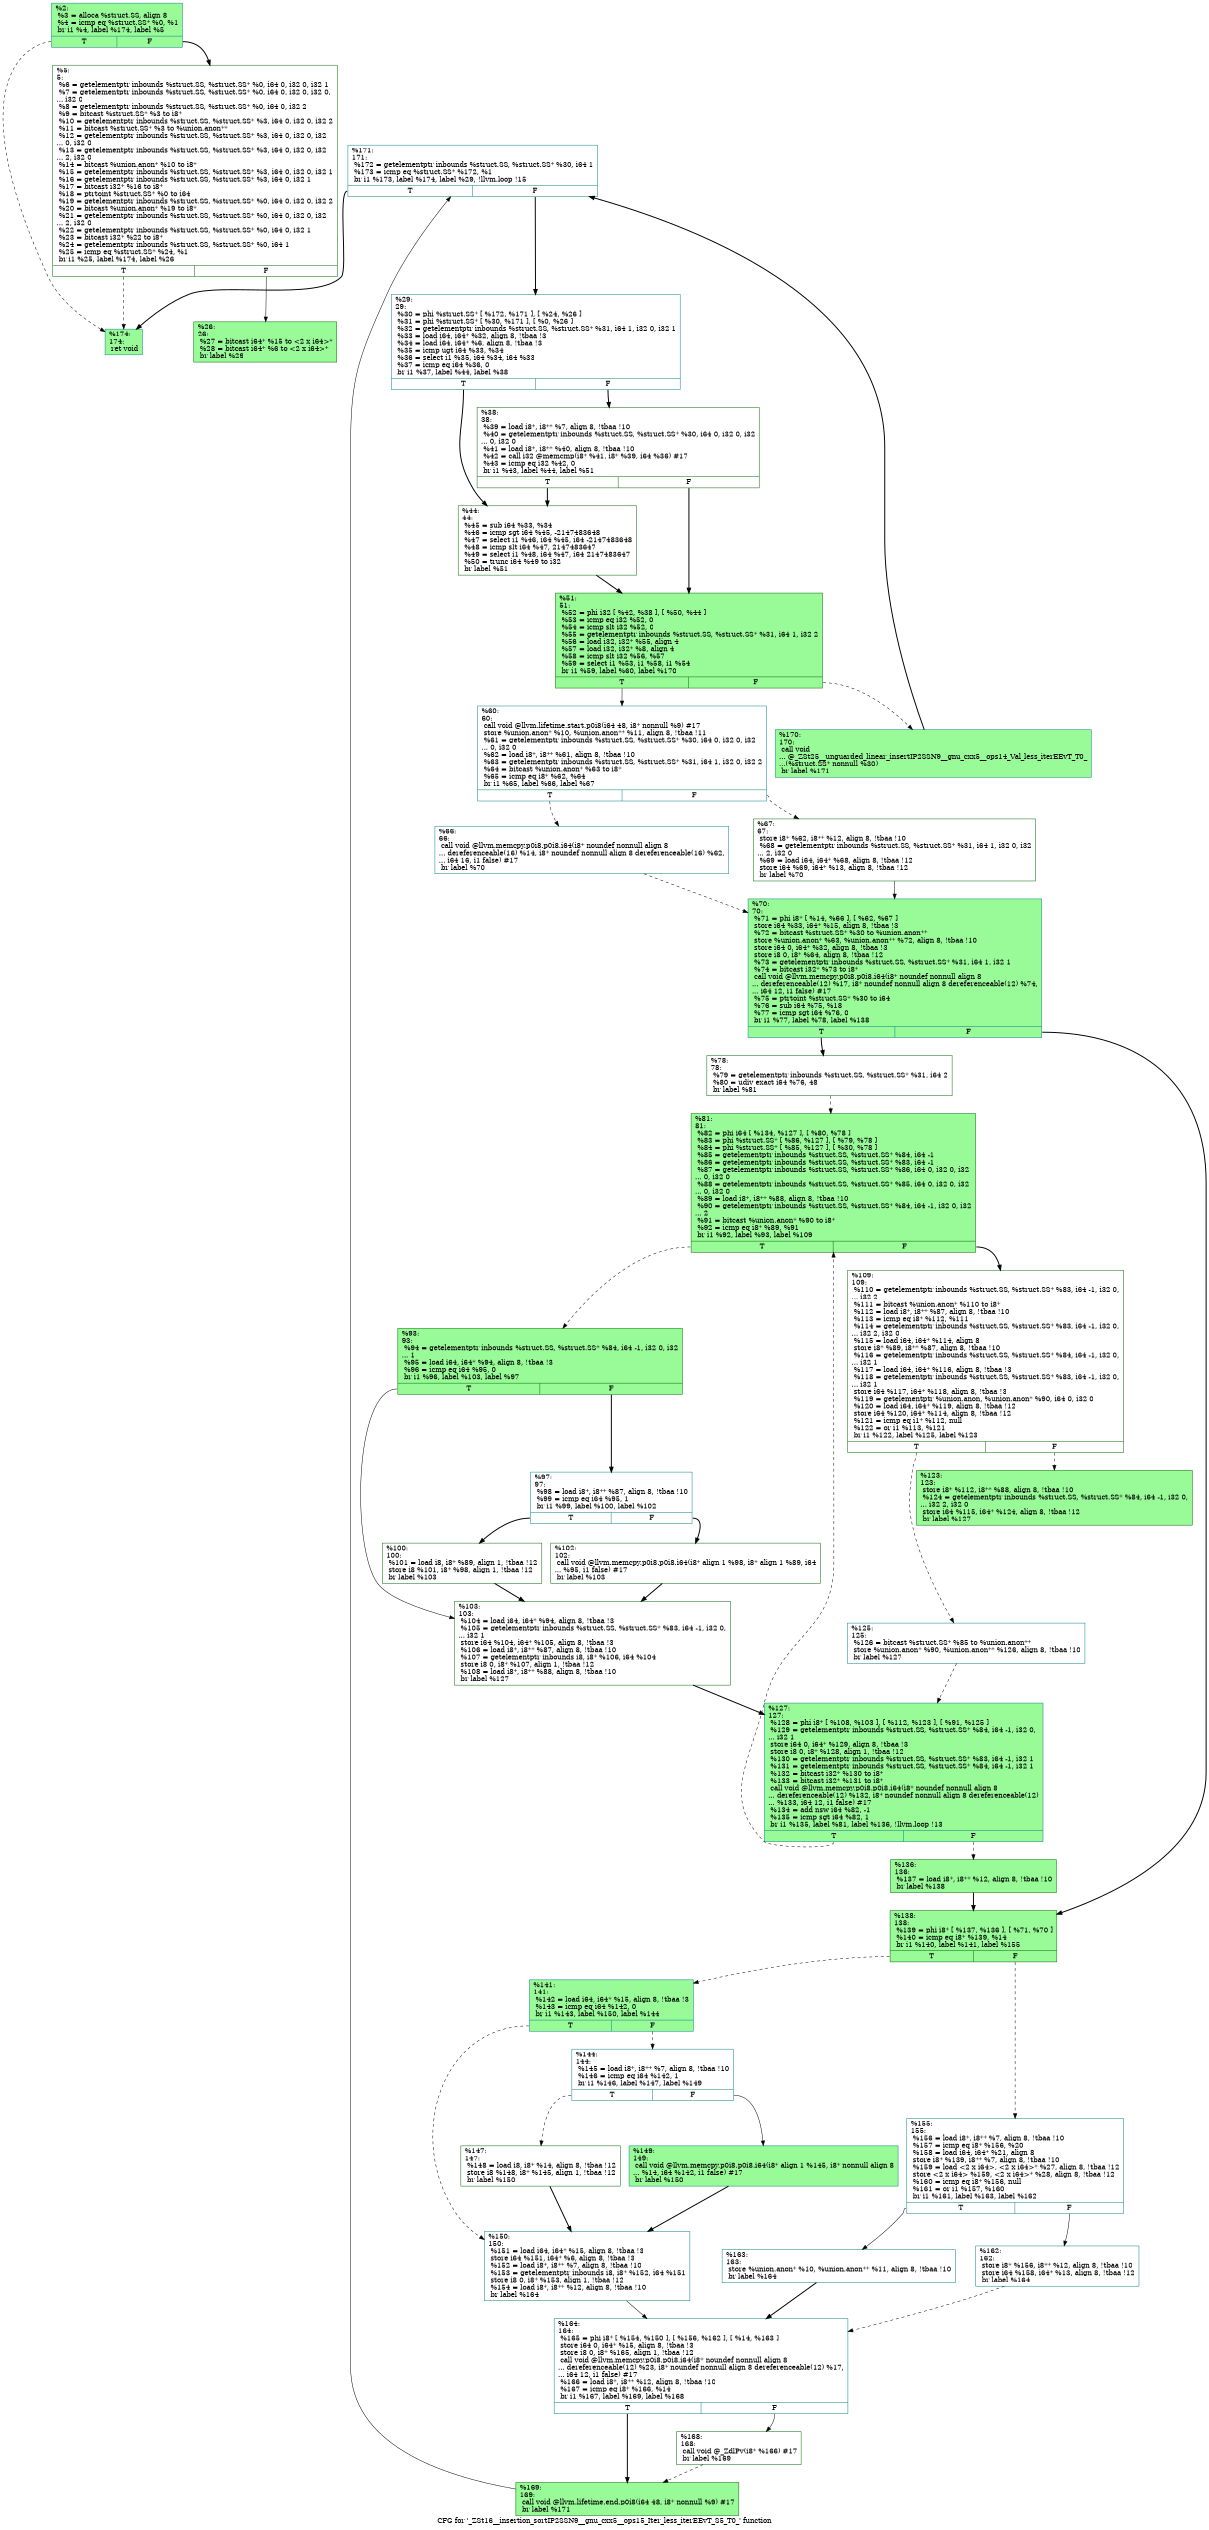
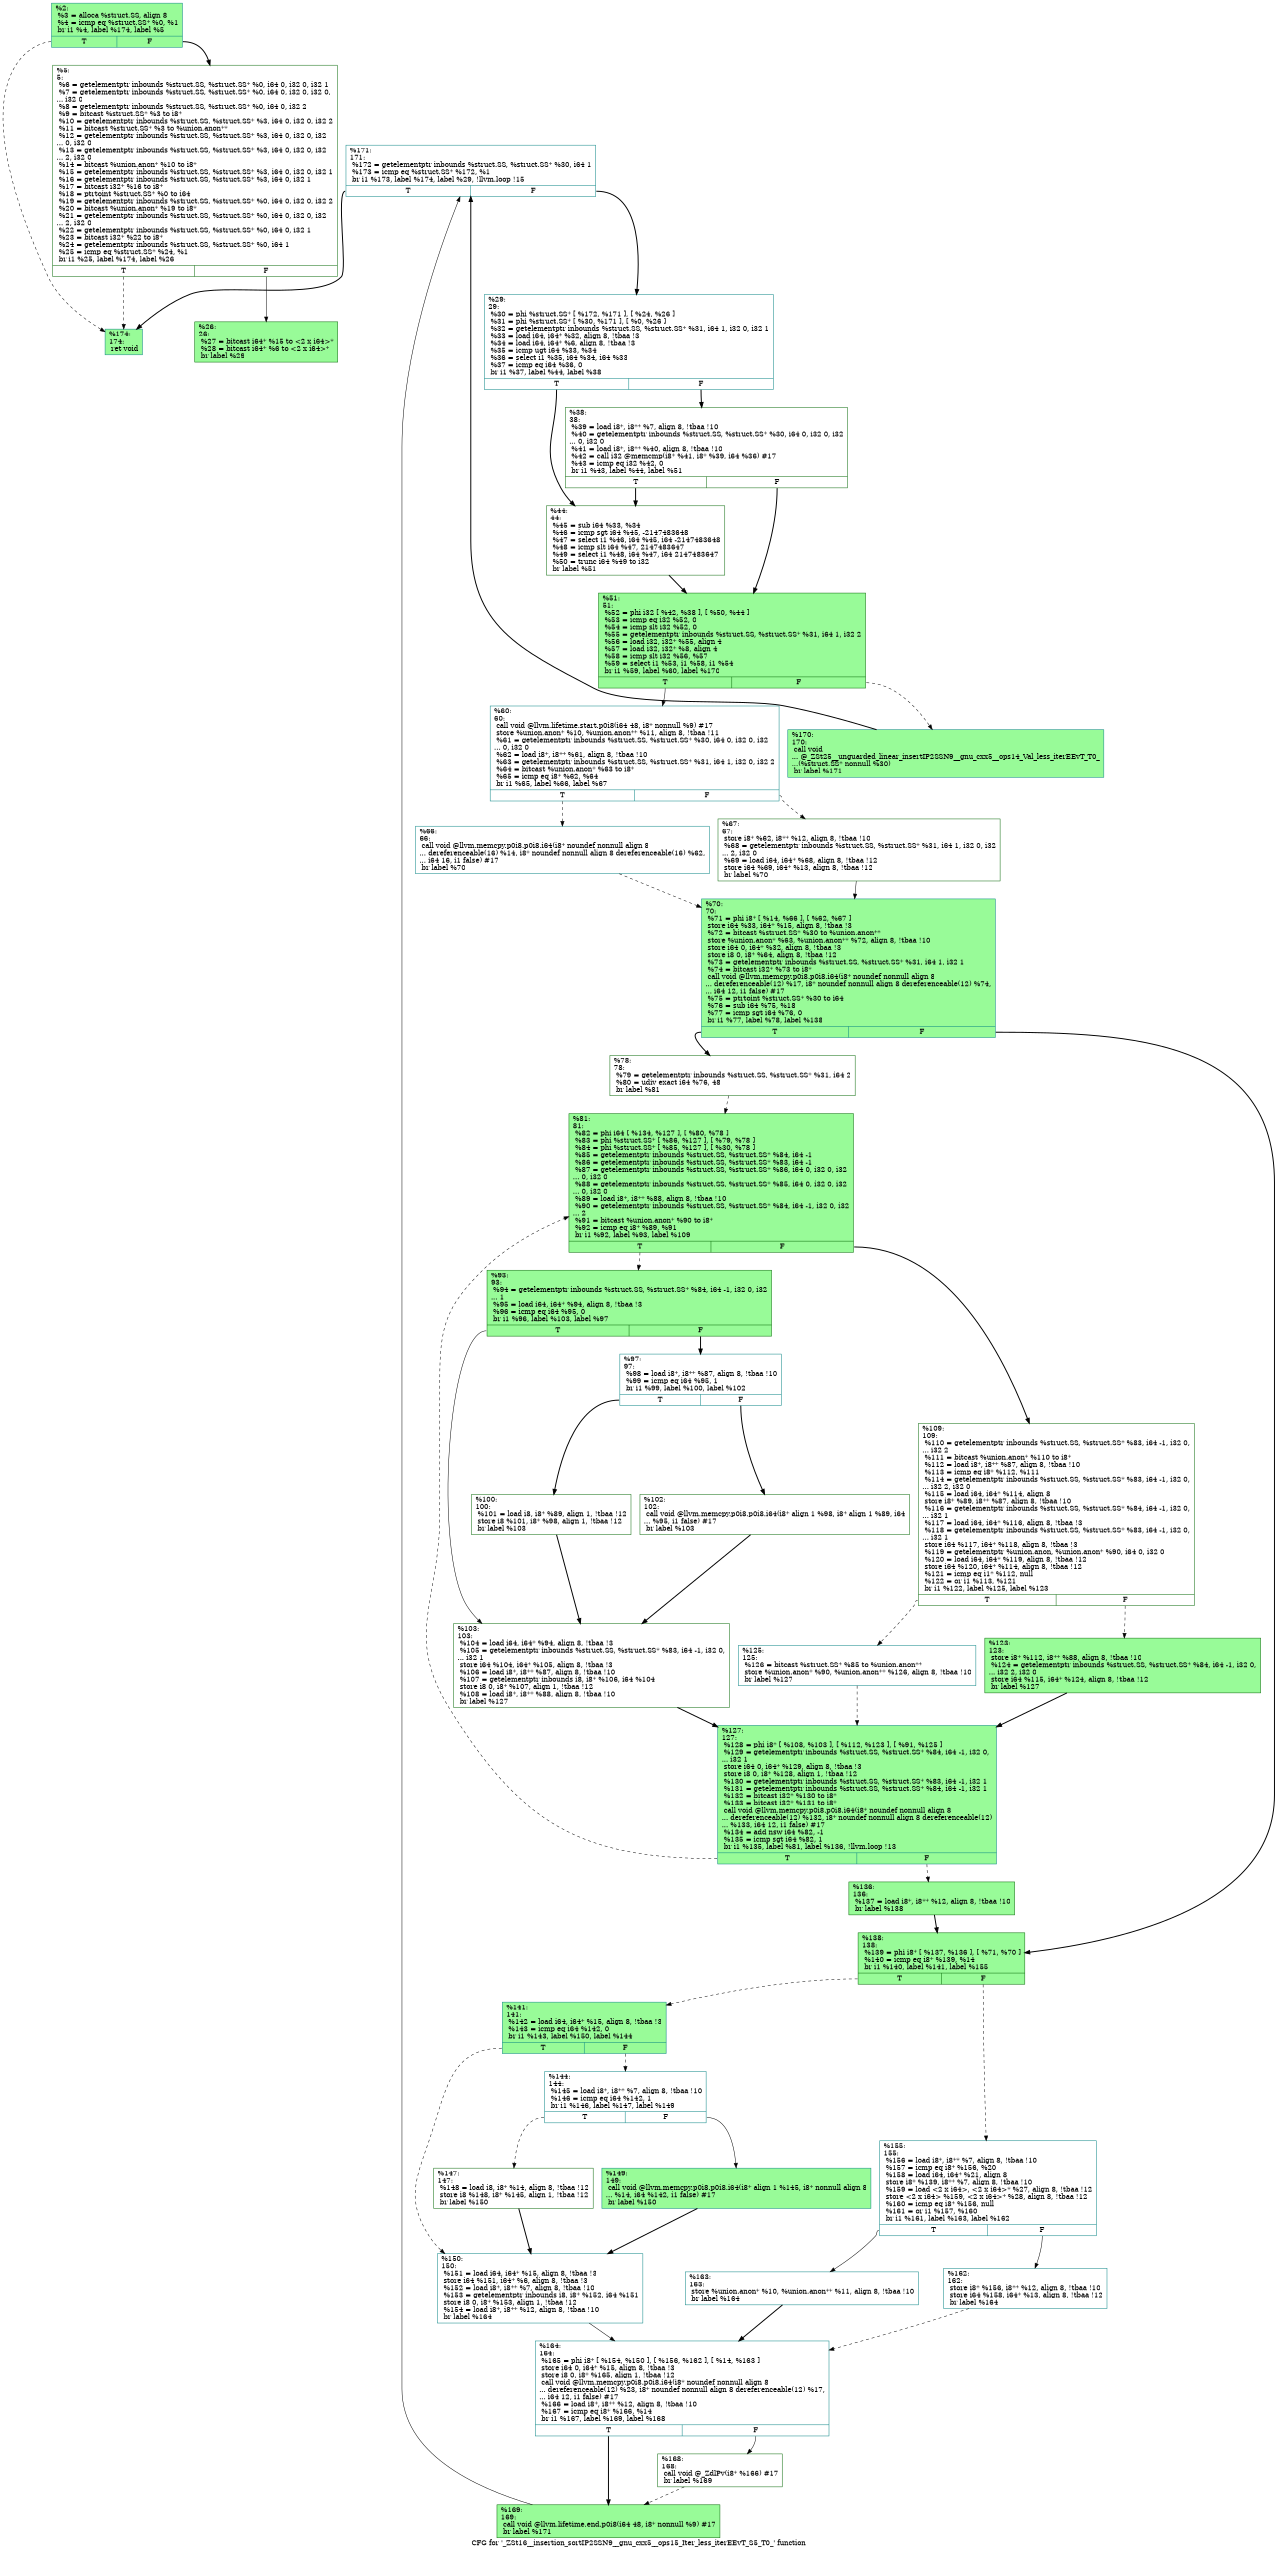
edge "%123:" -> "%127:": added
